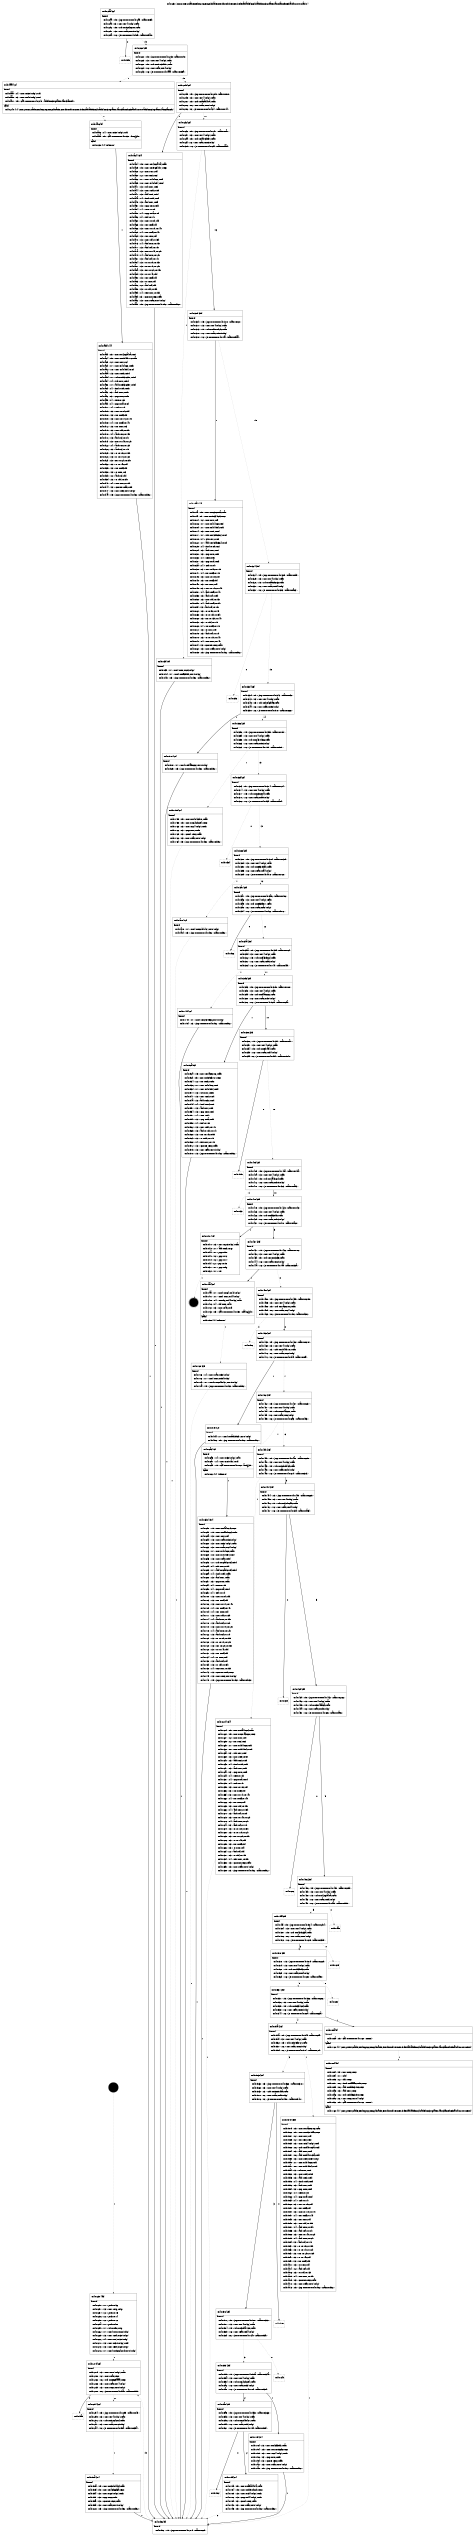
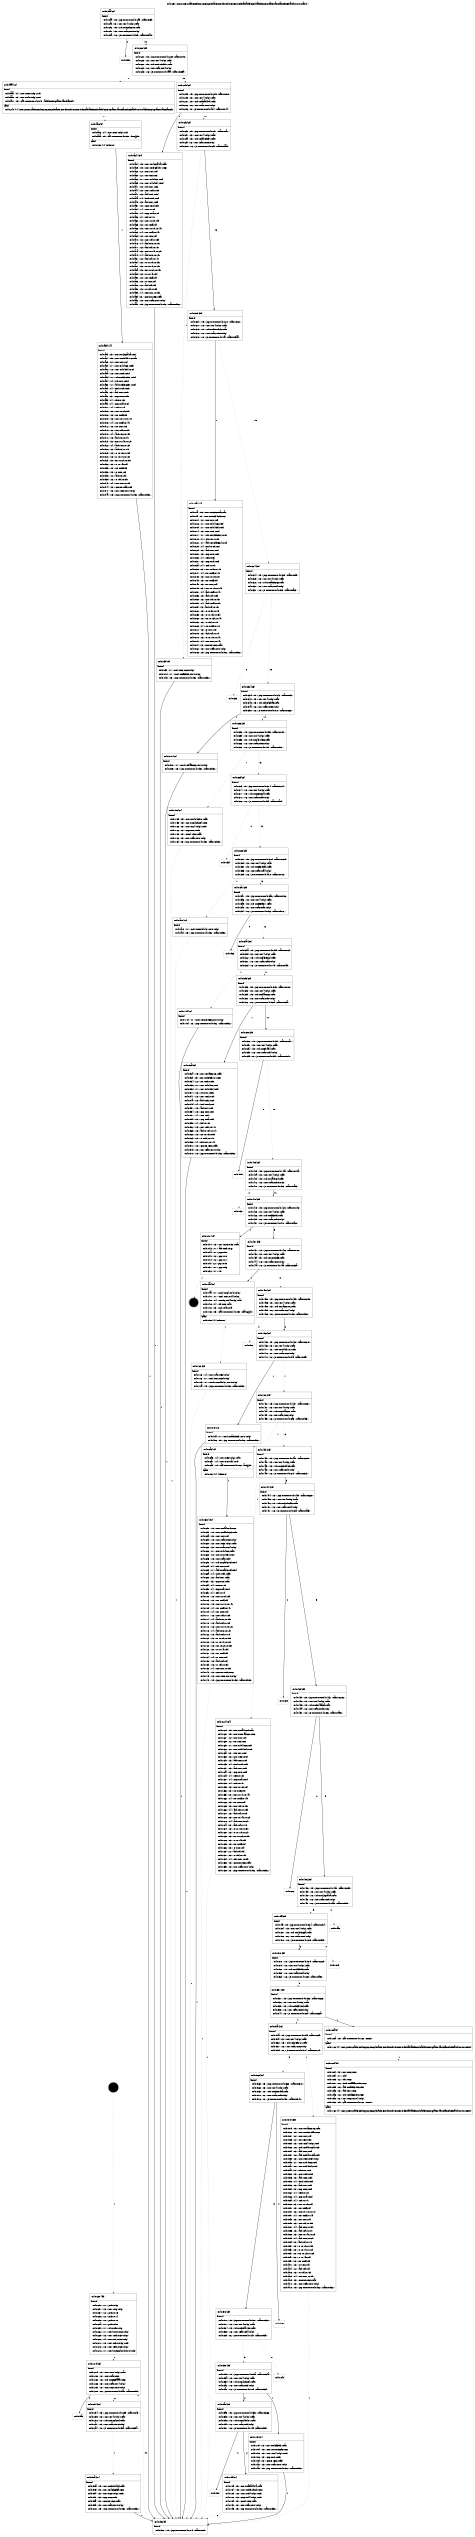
node "0x401ce0": removed
edge "0x4016b0 [157]" -> "0x401de2 [5]": style bold -> dotted
